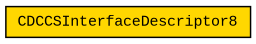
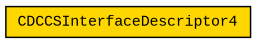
node "CDCCSInterfaceDescriptor8": label "CDCCSInterfaceDescriptor8" -> "CDCCSInterfaceDescriptor4"
